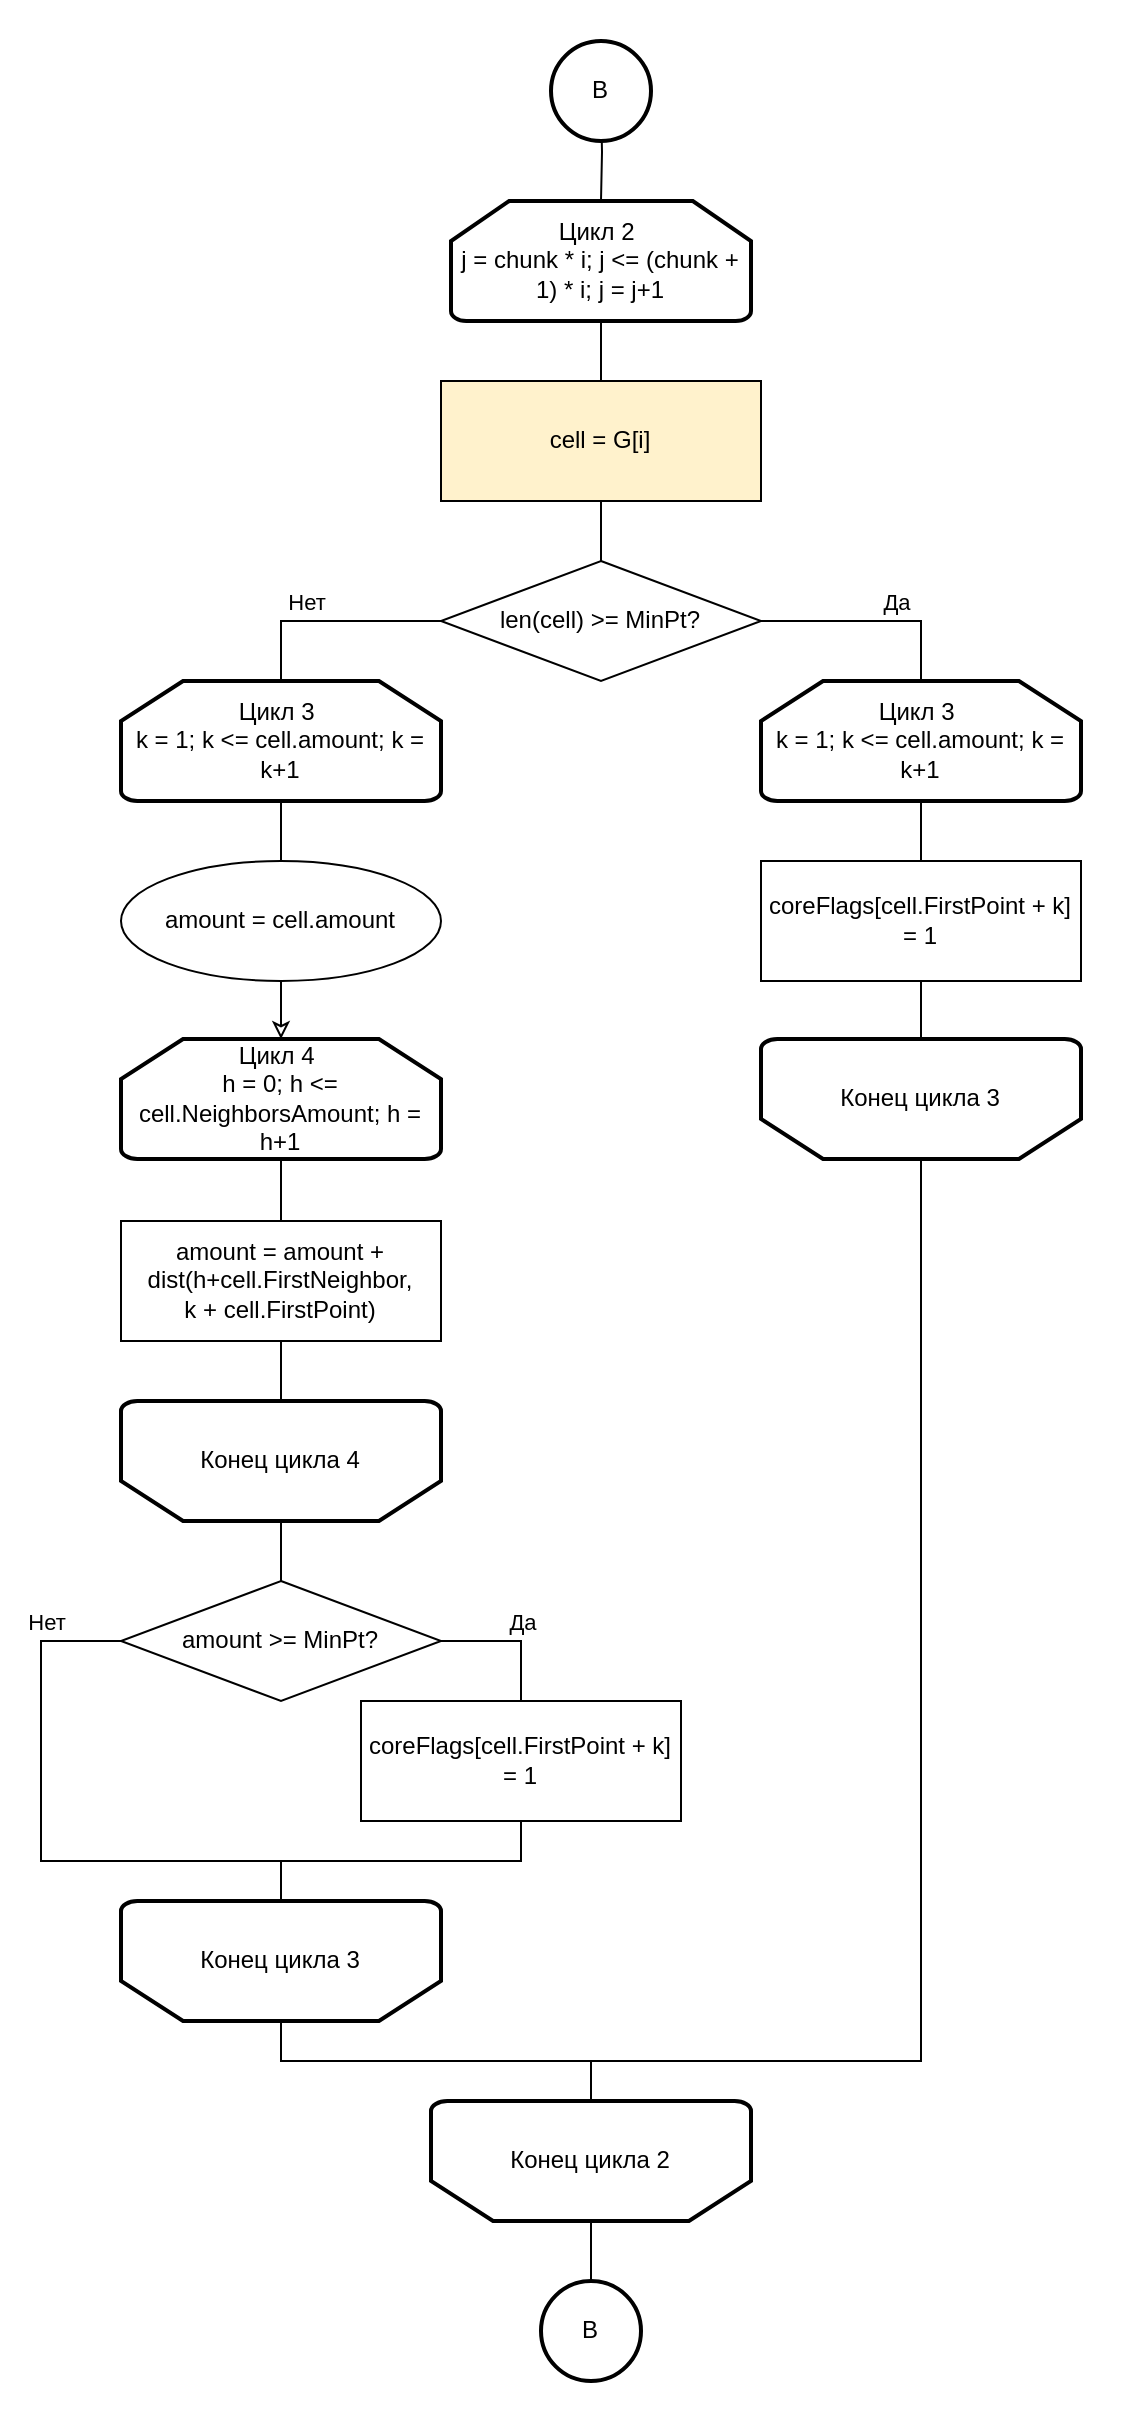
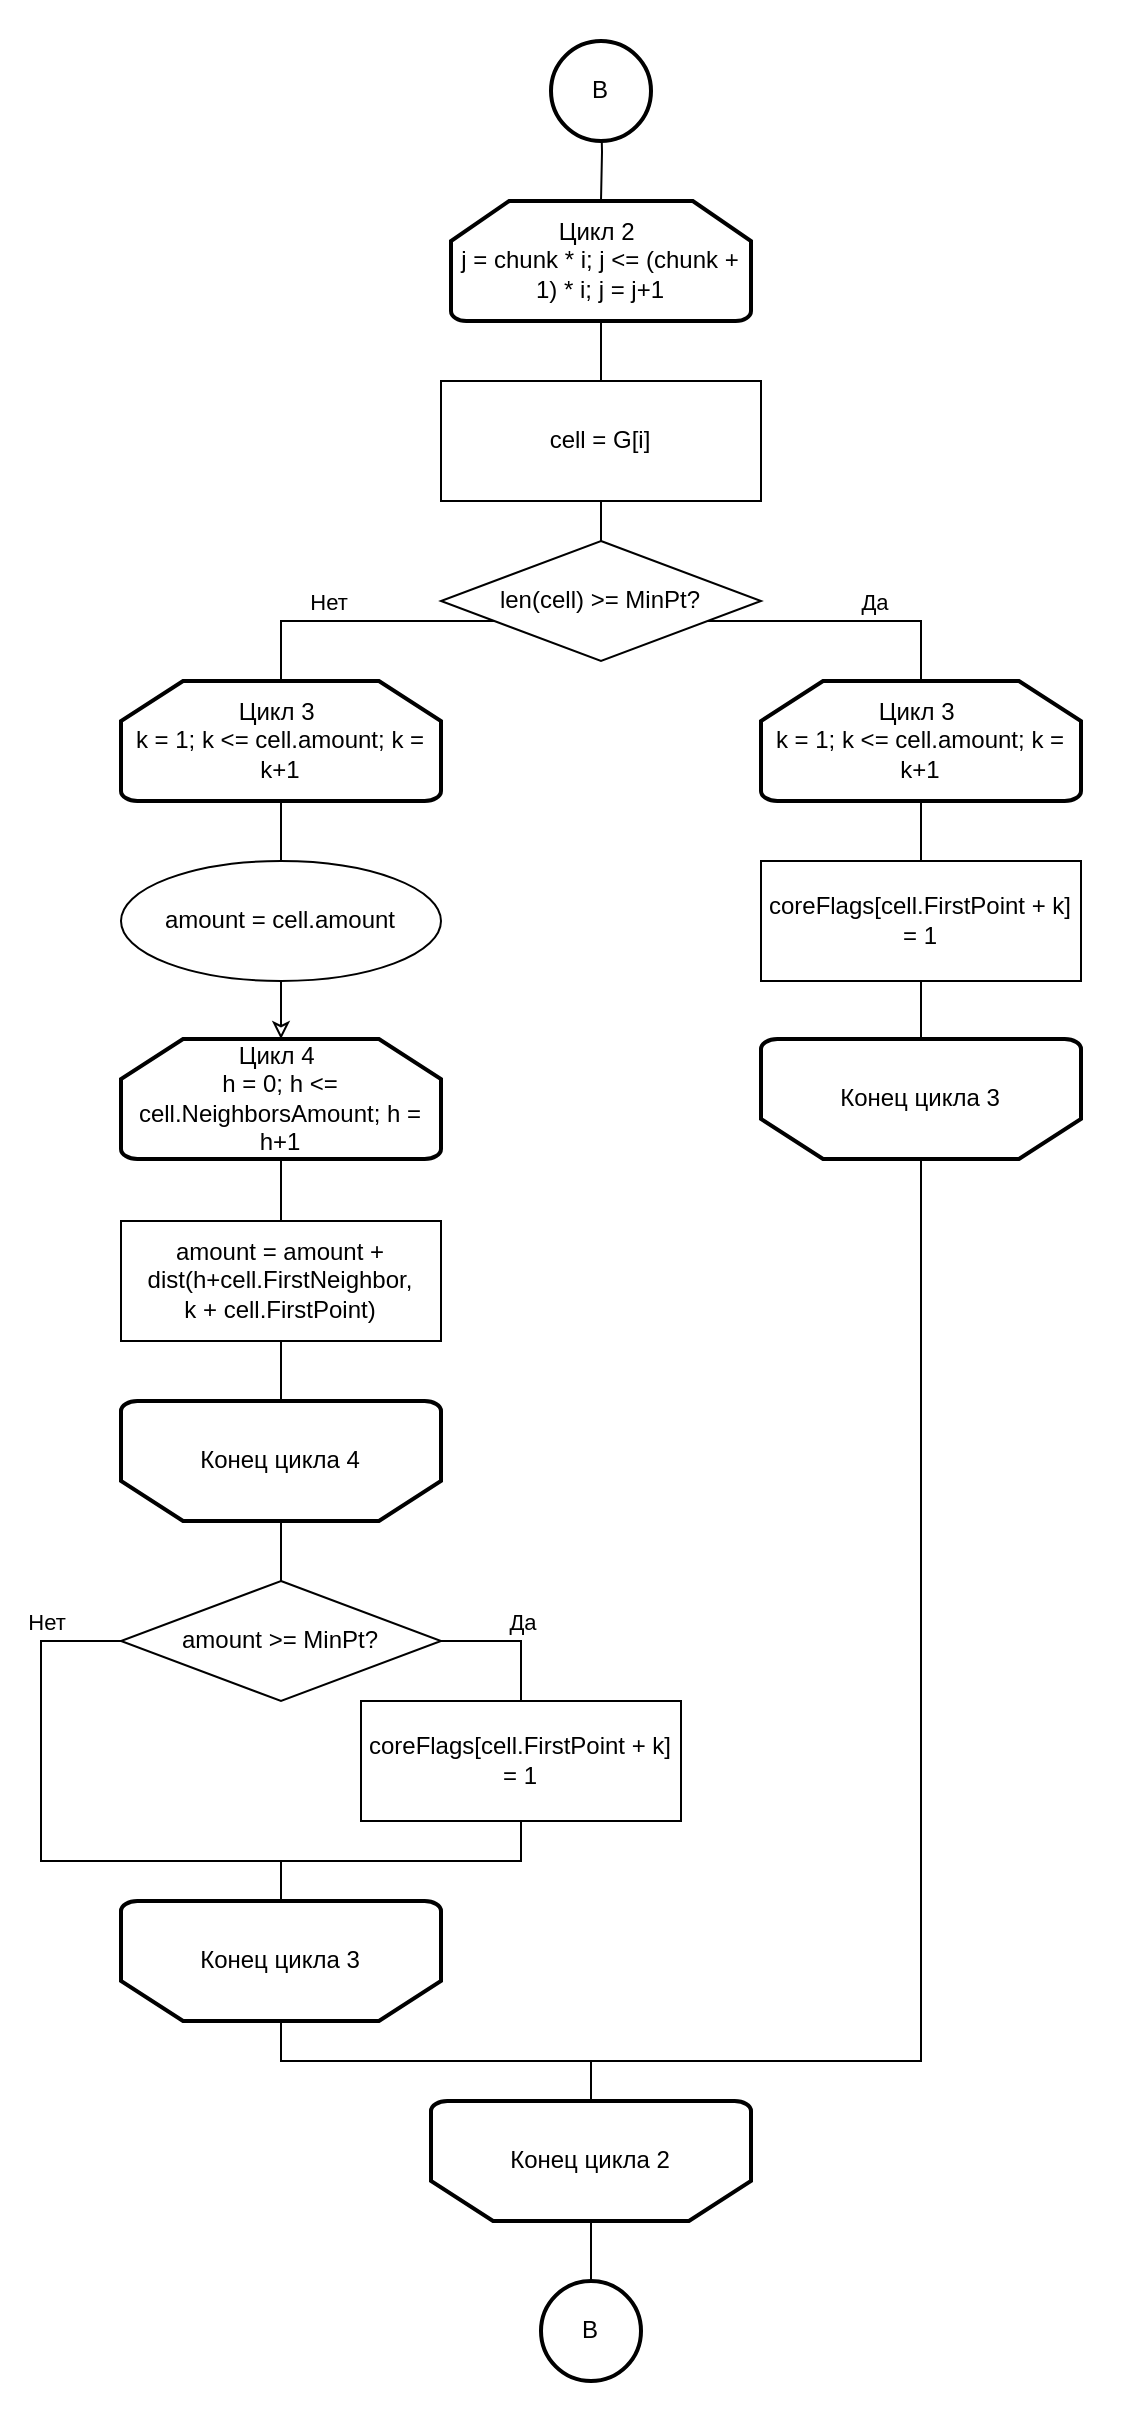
node "cell = G[i]": fillcolor #fff2cc -> #ffffff
node "len(cell) >= MinPt?": moved (601, 621) -> (601, 601)
